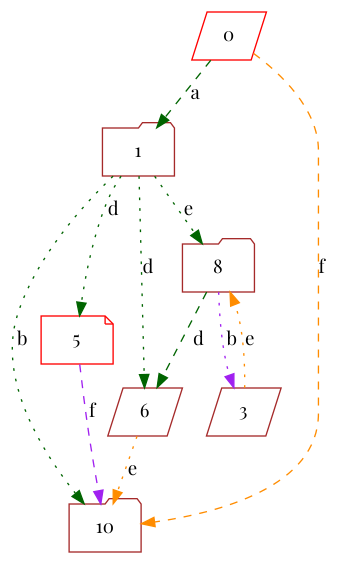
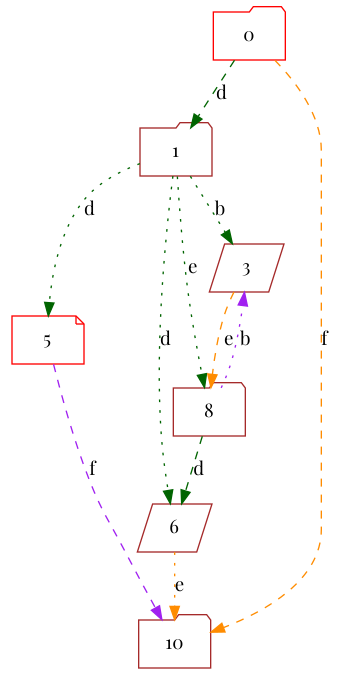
node "0": shape parallelogram -> folder
edge "0" -> "1": label "a" -> "d"
edge "1" -> "10": now "1" -> "3"
edge "3" -> "8": style dotted -> dashed
